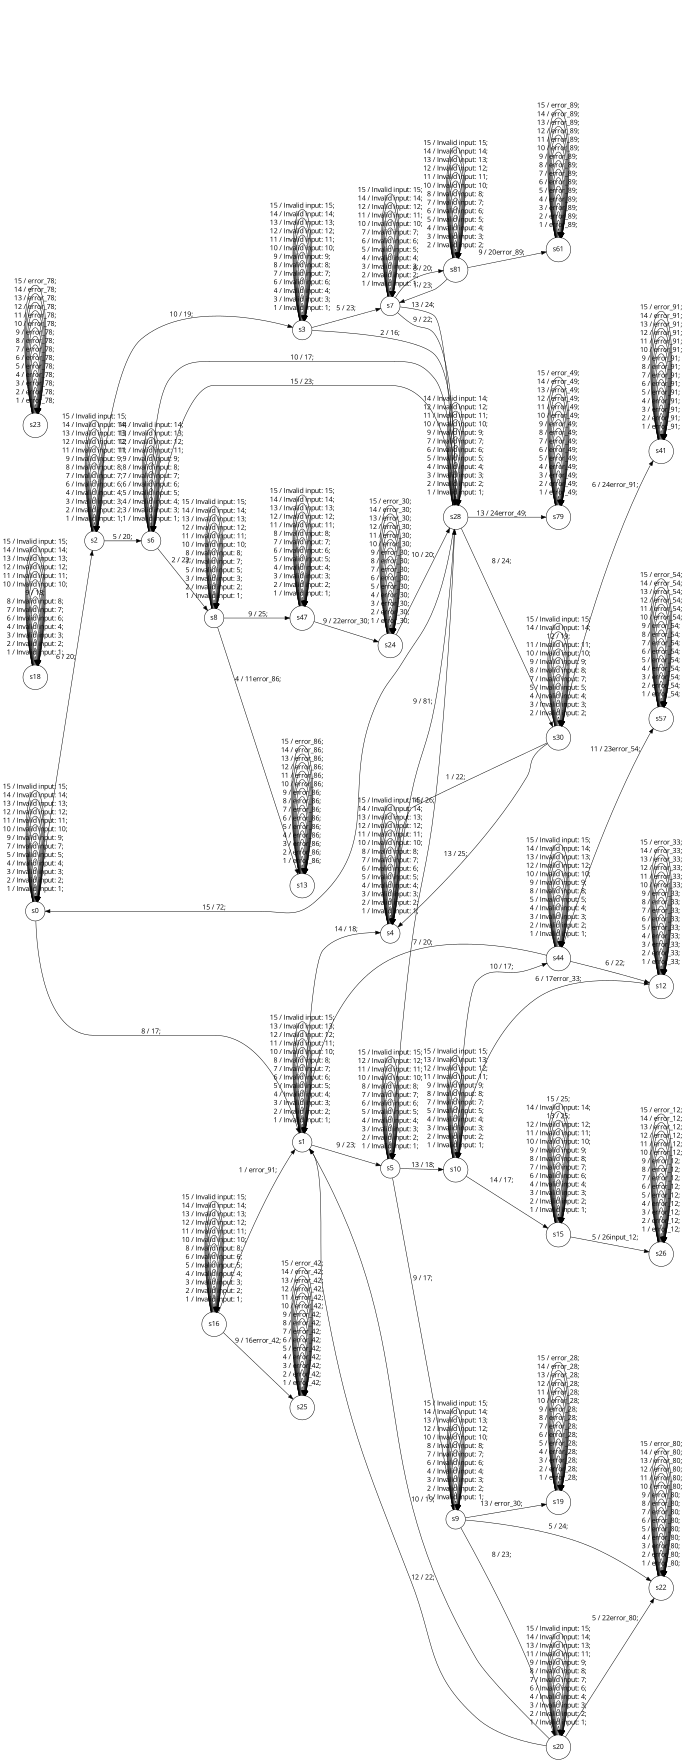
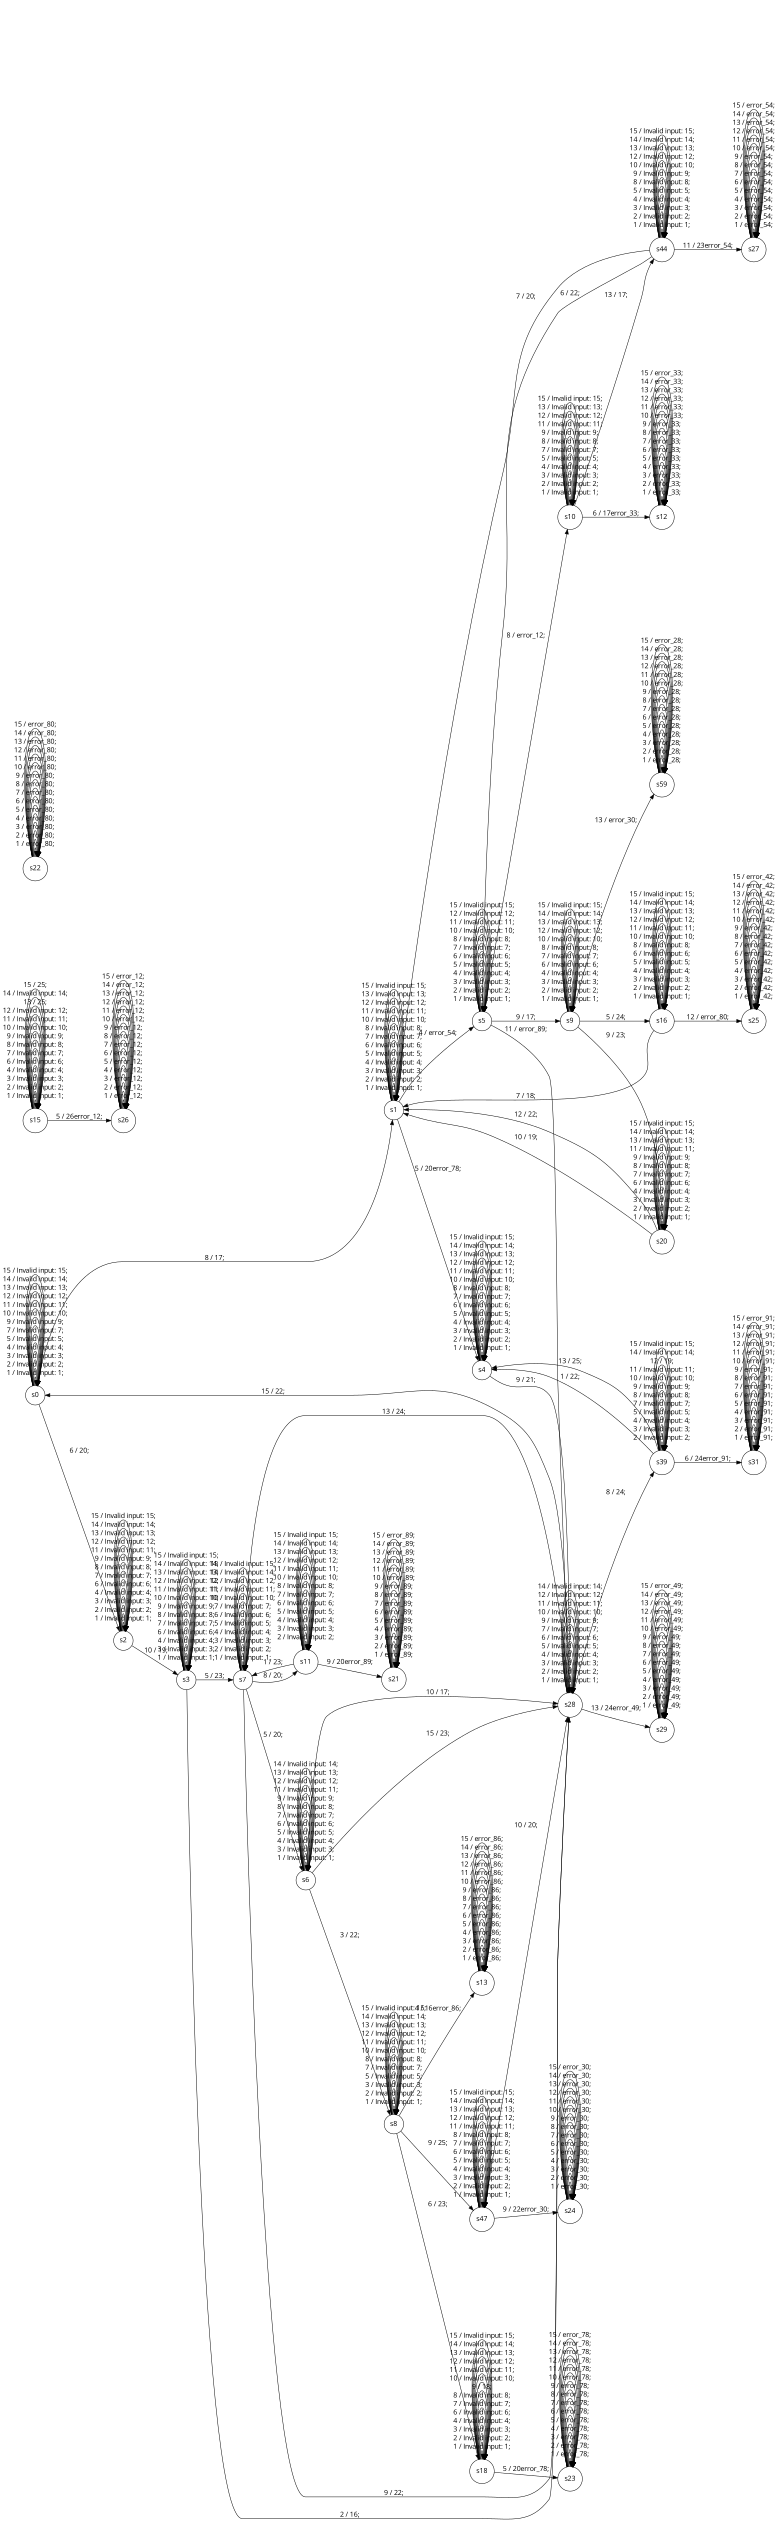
node "s61": label "s61" -> "s21"
node "s81": label "s81" -> "s11"
node "s41": label "s41" -> "s31"
node "s79": label "s79" -> "s29"
edge "s2" -> "s6": now "s7" -> "s6"
edge "s6" -> "s8": label "2 / 22;" -> "3 / 22;"
edge "s24" -> "s28": now "s47" -> "s28"
edge "s8" -> "s13": label "4 / 11error_86;" -> "4 / 16error_86;"
edge "s4" -> "s28": label "9 / 81;" -> "9 / 21;"
node "s57": label "s57" -> "s27"
node "s30": label "s30" -> "s39"
edge "s5" -> "s28": label "14 / 26;" -> "11 / error_89;"
edge "s28" -> "s0": label "15 / 72;" -> "15 / 22;"
edge "s1" -> "s4": label "14 / 18;" -> "5 / 20error_78;"
edge "s10" -> "s44": label "10 / 17;" -> "13 / 17;"
edge "s44" -> "s12": now "s44" -> "s5"
edge "s1" -> "s5": label "9 / 23;" -> "4 / error_54;"
edge "s5" -> "s10": label "13 / 18;" -> "8 / error_12;"
edge "s16" -> "s1": label "1 / error_91;" -> "7 / 18;"
edge "s10" -> "s15": removed, label "14 / 17;"
edge "s15" -> "s26": label "5 / 26input_12;" -> "5 / 26error_12;"
edge "s16" -> "s25": label "9 / 16error_42;" -> "12 / error_80;"
node "s19": label "s19" -> "s59"
edge "s9" -> "s22": now "s9" -> "s16"
edge "s9" -> "s20": label "8 / 23;" -> "9 / 23;"
edge "s20" -> "s22": removed, label "5 / 22error_80;"
edge "s8" -> "s18": added, label "6 / 23;"
edge "s18" -> "s23": added, label "5 / 20error_78;"
